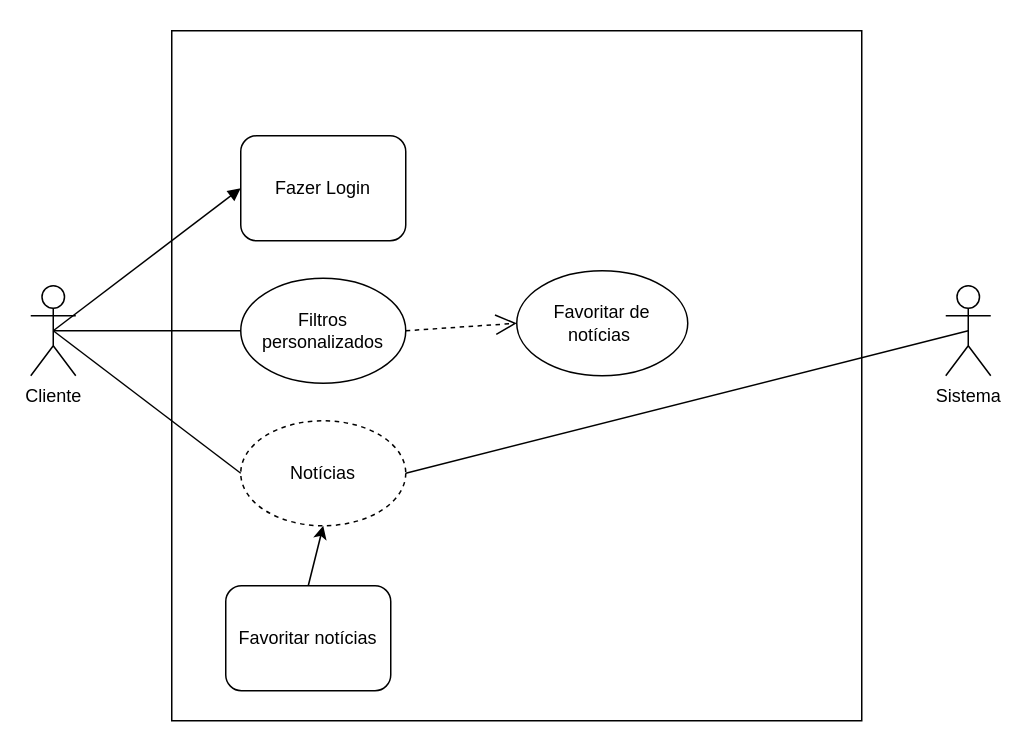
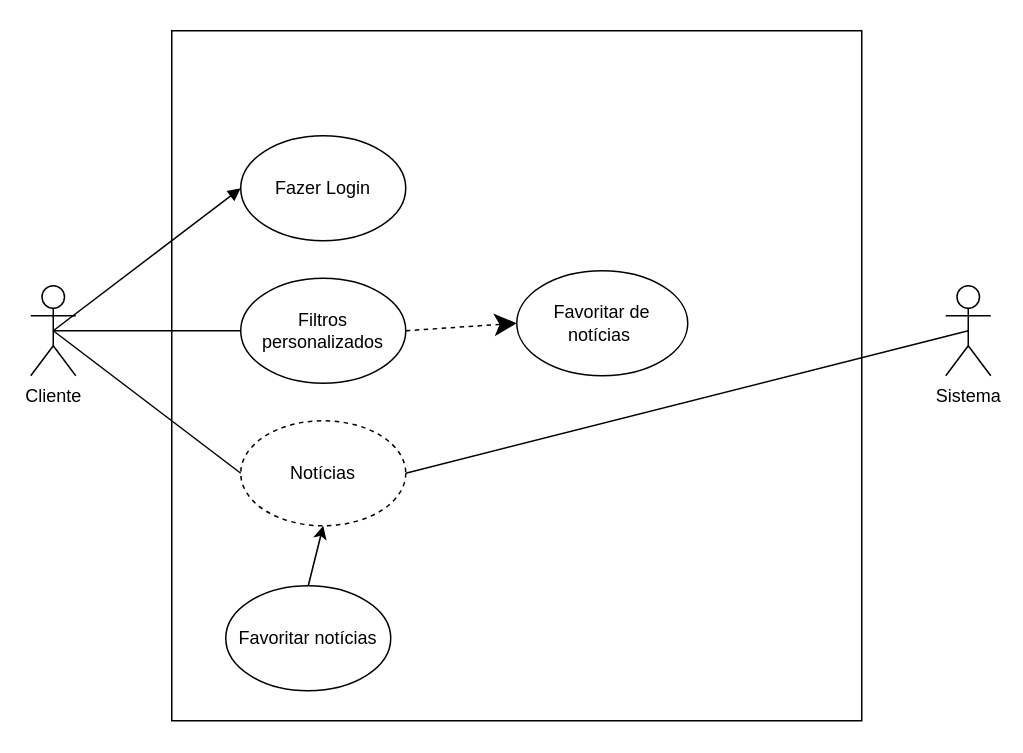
node "Fazer Login": shape rounded rectangle -> ellipse
edge "Filtros personalizados" -> "Favoritar de notícias": arrowhead open -> classic
node "Favoritar notícias": shape rounded rectangle -> ellipse
